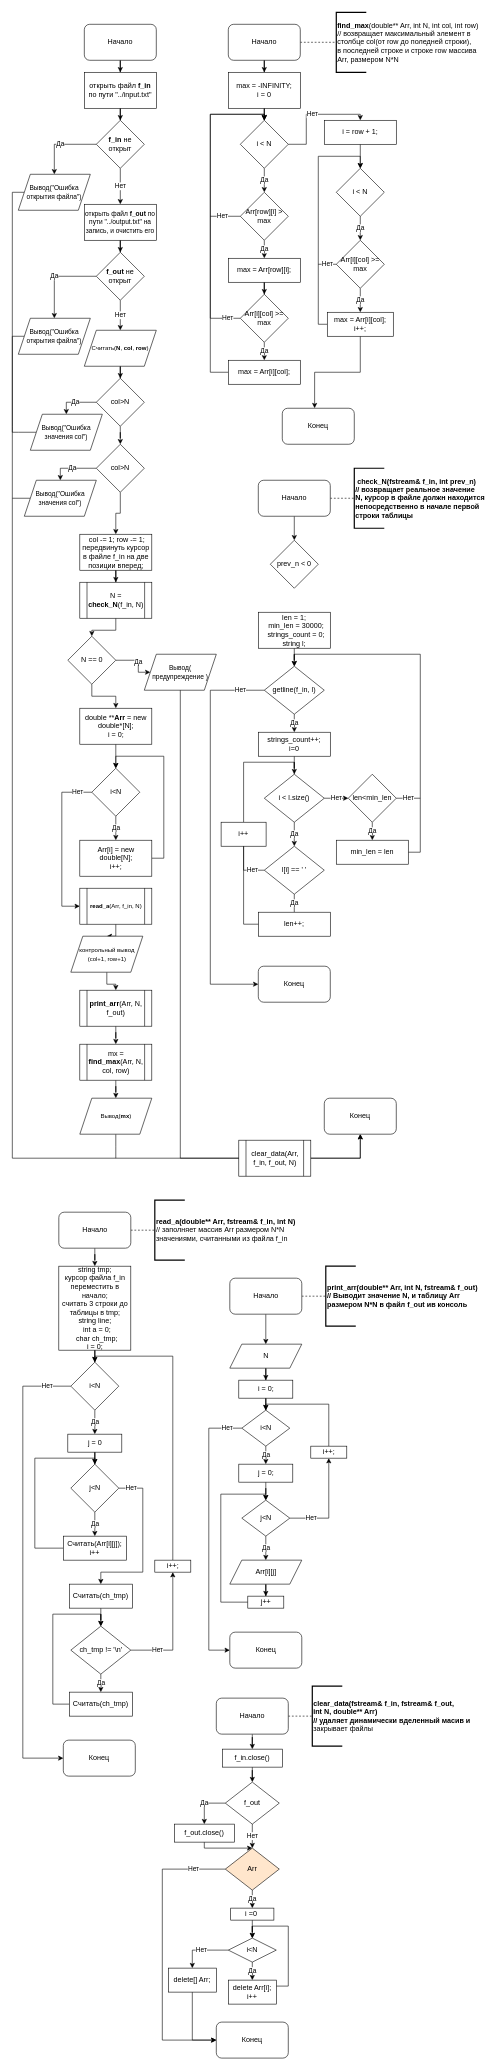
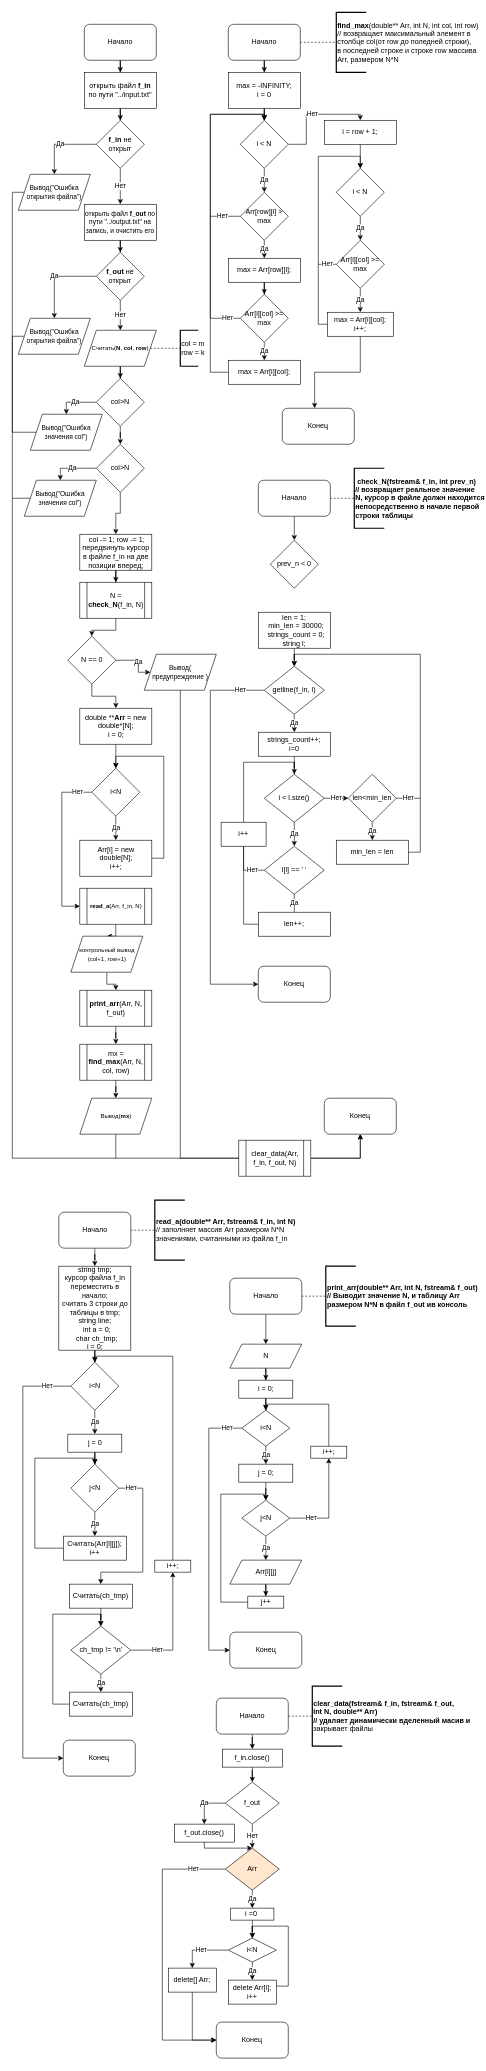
edge "Считать(N, col, row)" -- "col = m row = k": added
node "col = m row = k": added
